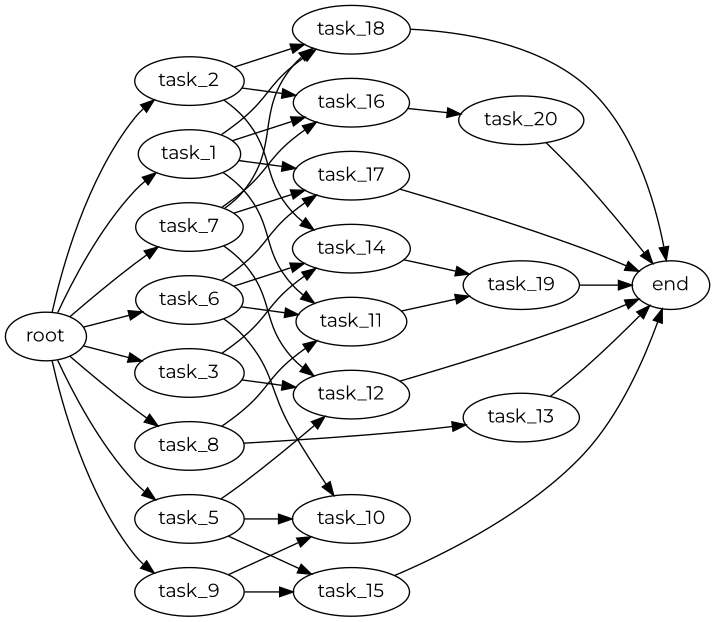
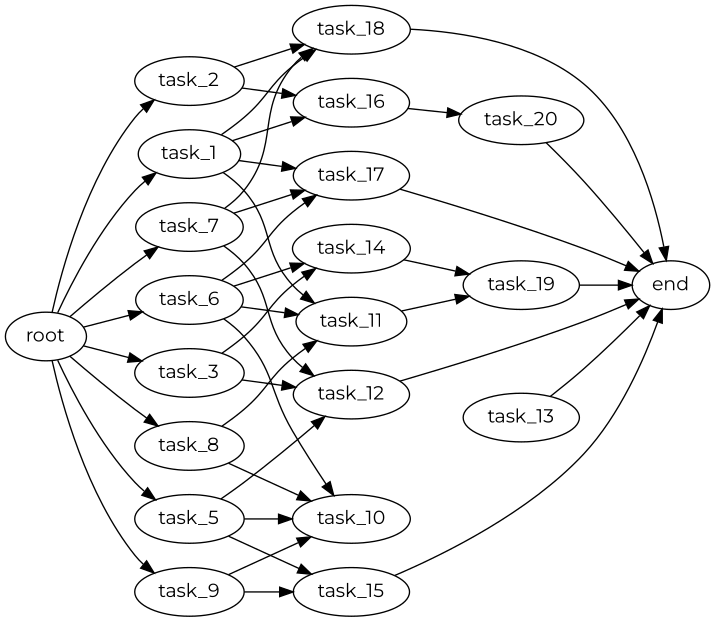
edge "task_7" -> "task_16": removed
edge "task_2" -> "task_14": removed
edge "task_8" -> "task_13": now "task_8" -> "task_10"
